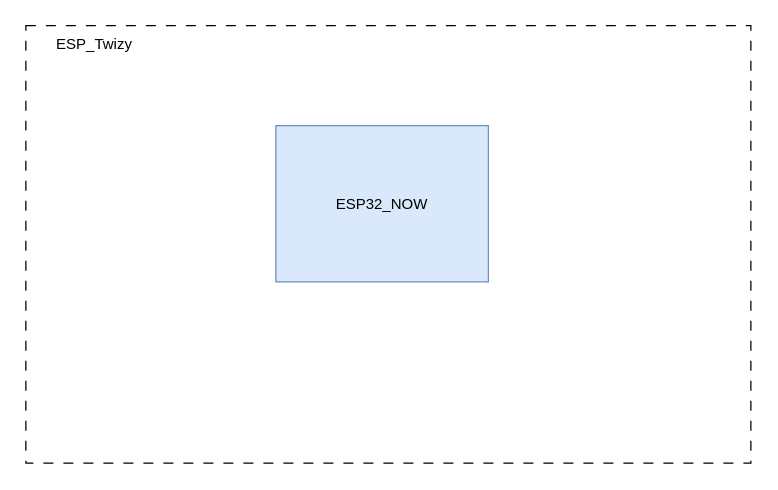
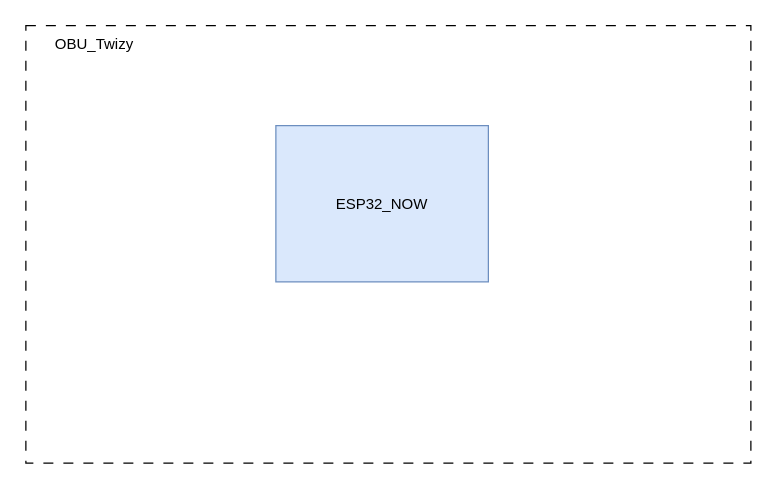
node "ESP_Twizy": label "ESP_Twizy" -> "OBU_Twizy"
